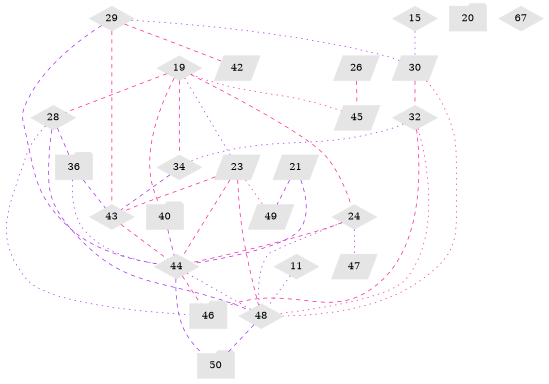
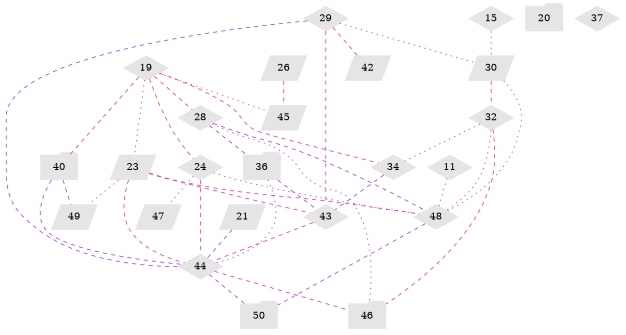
node "67": label "67" -> "37"
edge "21" -- "49": now "40" -- "49"
edge "44" -- "48": removed
